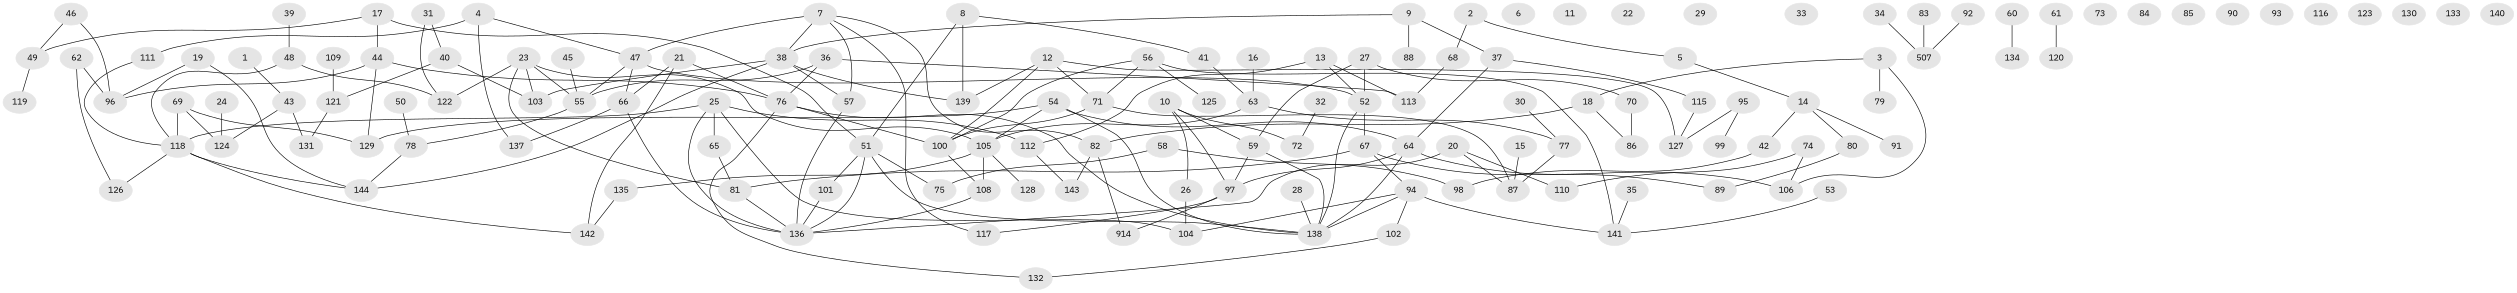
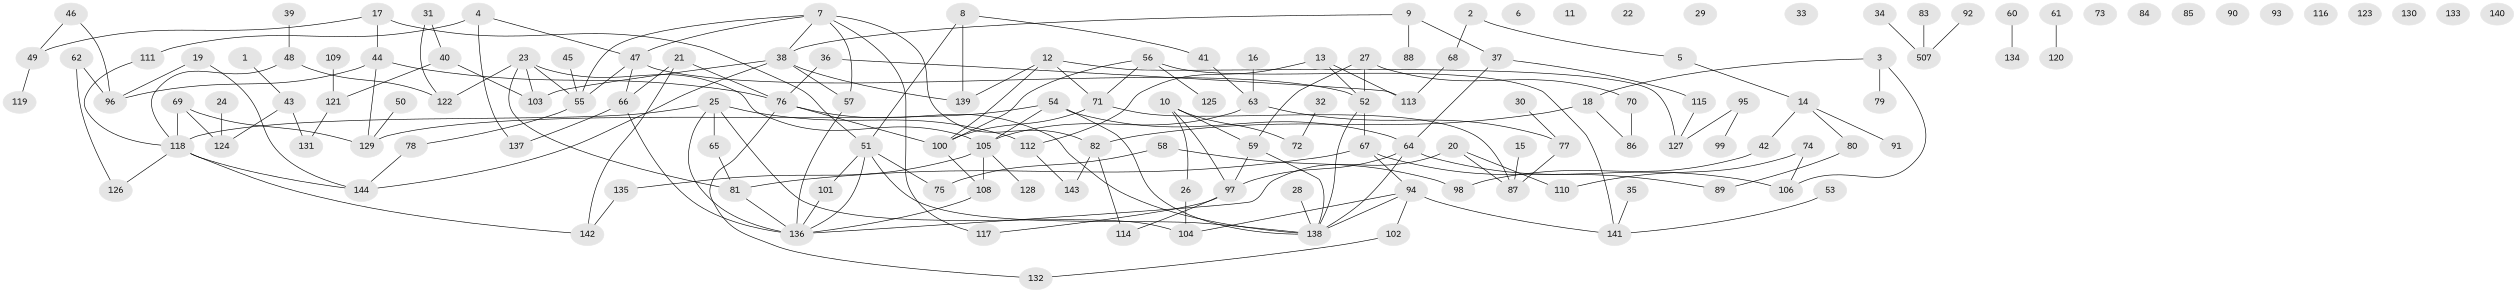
edge "36" -- "55": now "7" -- "55"
edge "50" -- "78": now "50" -- "129"
node "914": label "914" -> "114"
